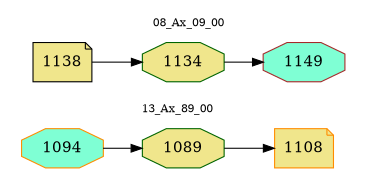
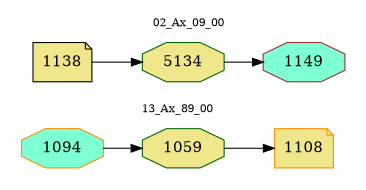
cluster "08_Ax_09_00": label "08_Ax_09_00" -> "02_Ax_09_00"
node "1134": label "1134" -> "5134"
node "1089": label "1089" -> "1059"
